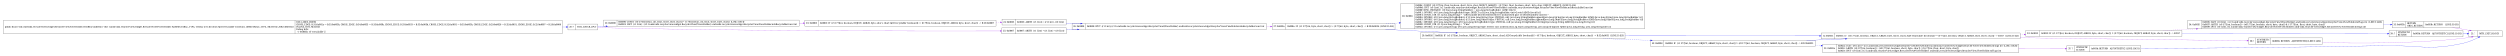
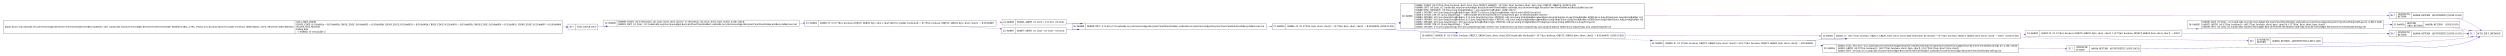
node "36: ?": added
edge "20: ?" -> "25: 0x0007": now "23: 0x0003" -> "25: 0x0007"
node "21: ?": text "MTH_EXIT_BLOCK" -> "MTH_EXIT_INSTANCE"
edge "29: 0x0026" -> "32: 0x0031": color blue -> purple
